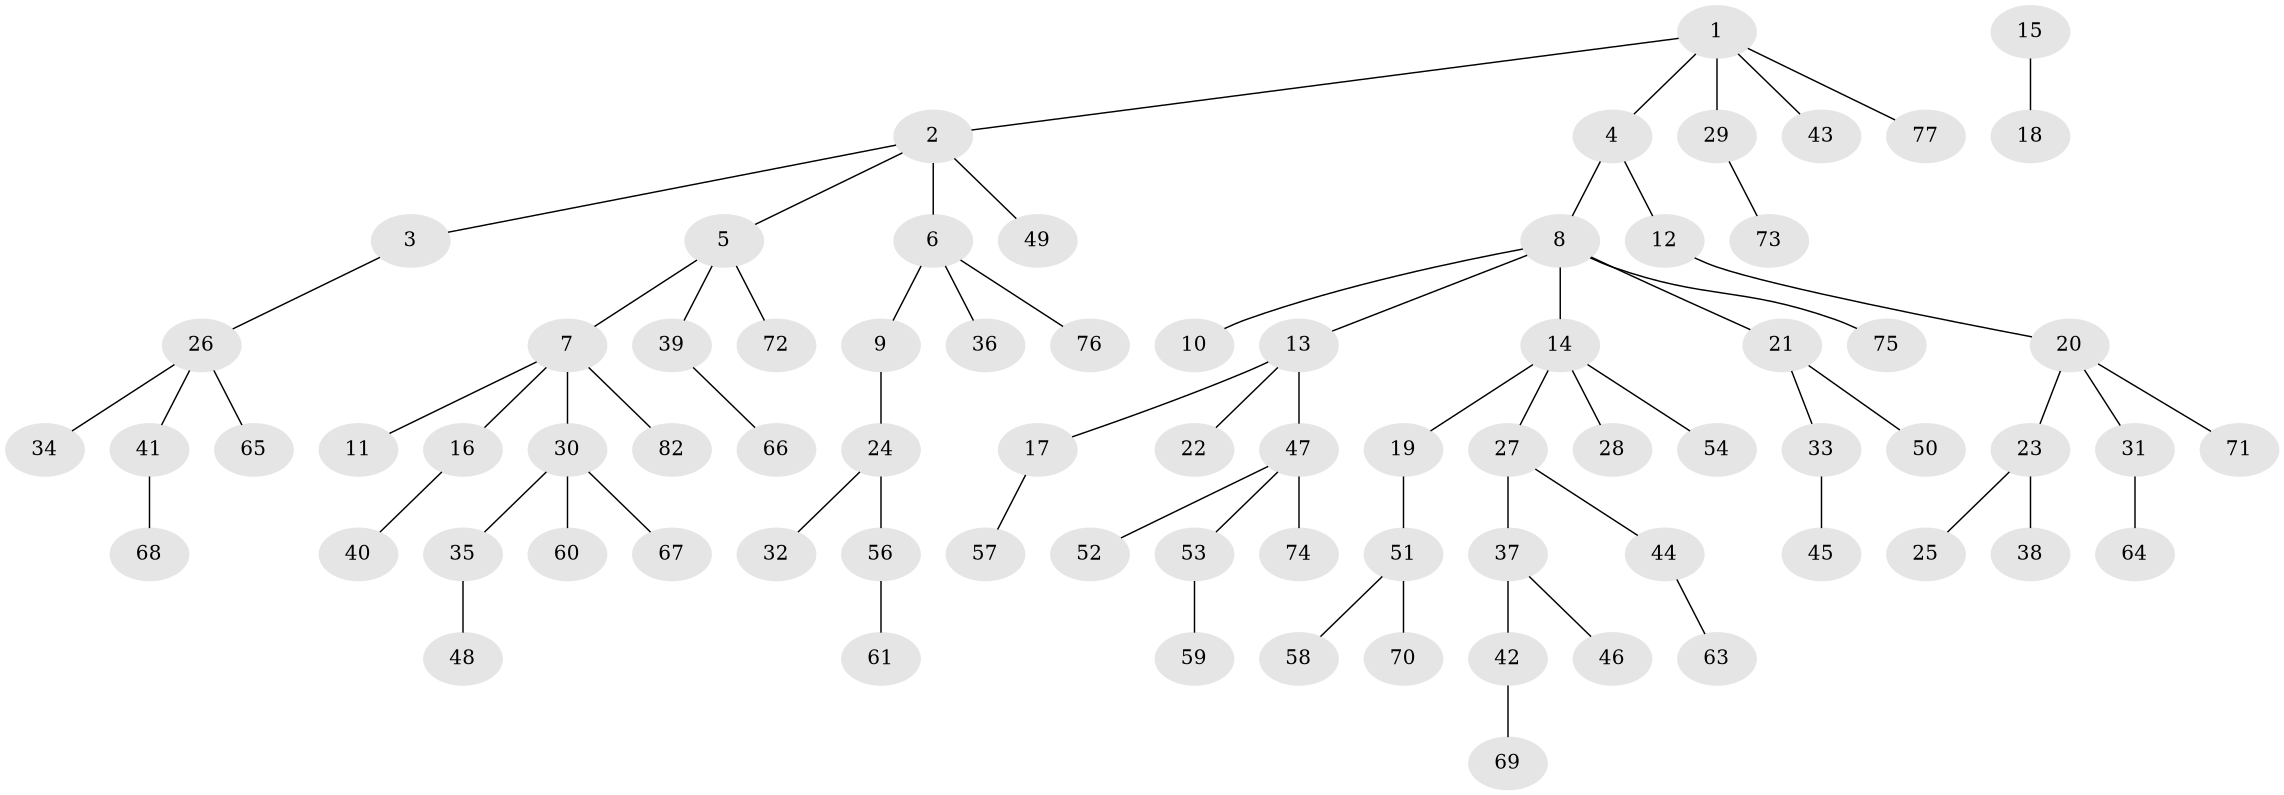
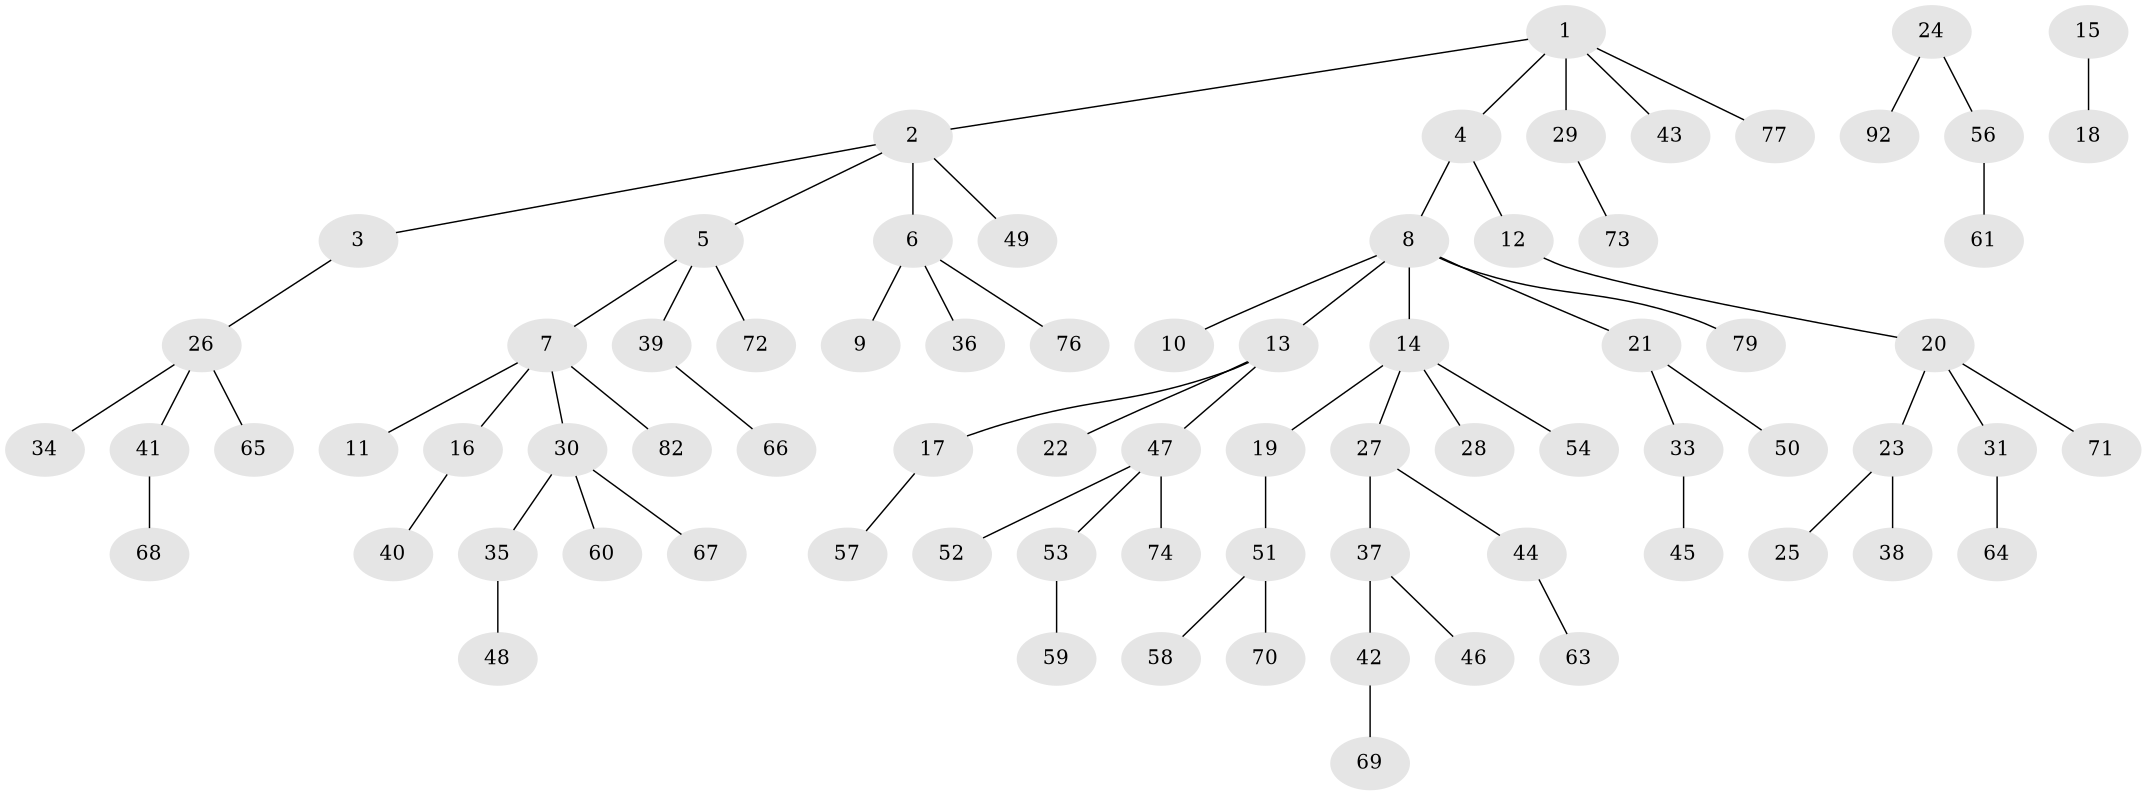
node "75": label "75" -> "79"
edge "9" -- "24": removed
node "32": label "32" -> "92"
